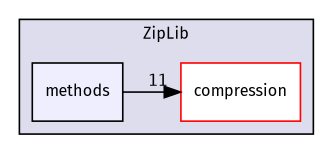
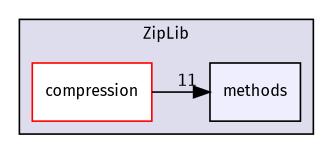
edge "methods" -> "compression": reversed
